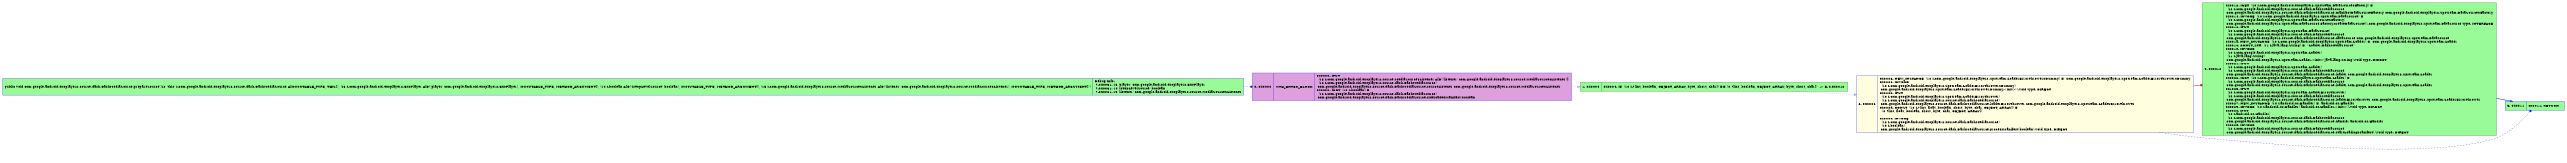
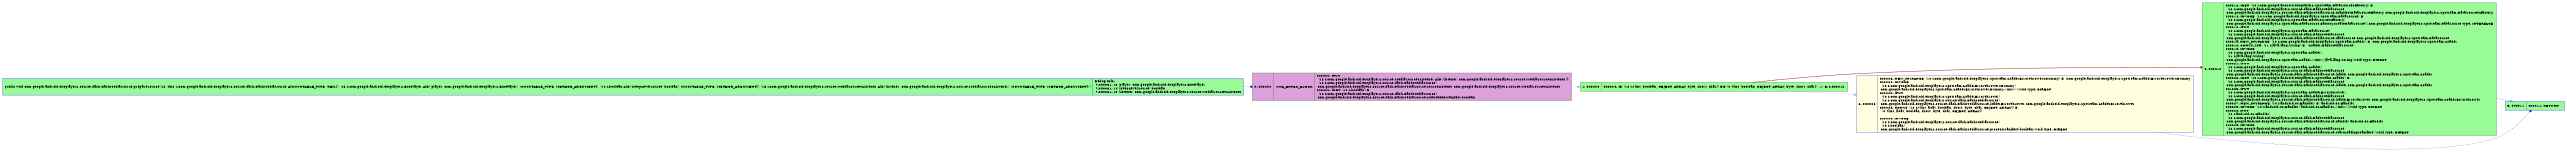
edge "2: 0x0006" -> "4: 0x0012": now "1: 0x0004" -> "4: 0x0012"
node "0: 0x0000": color blue -> darkgreen
edge "4: 0x0012" -> "3: 0x0011": style bold -> dashed
